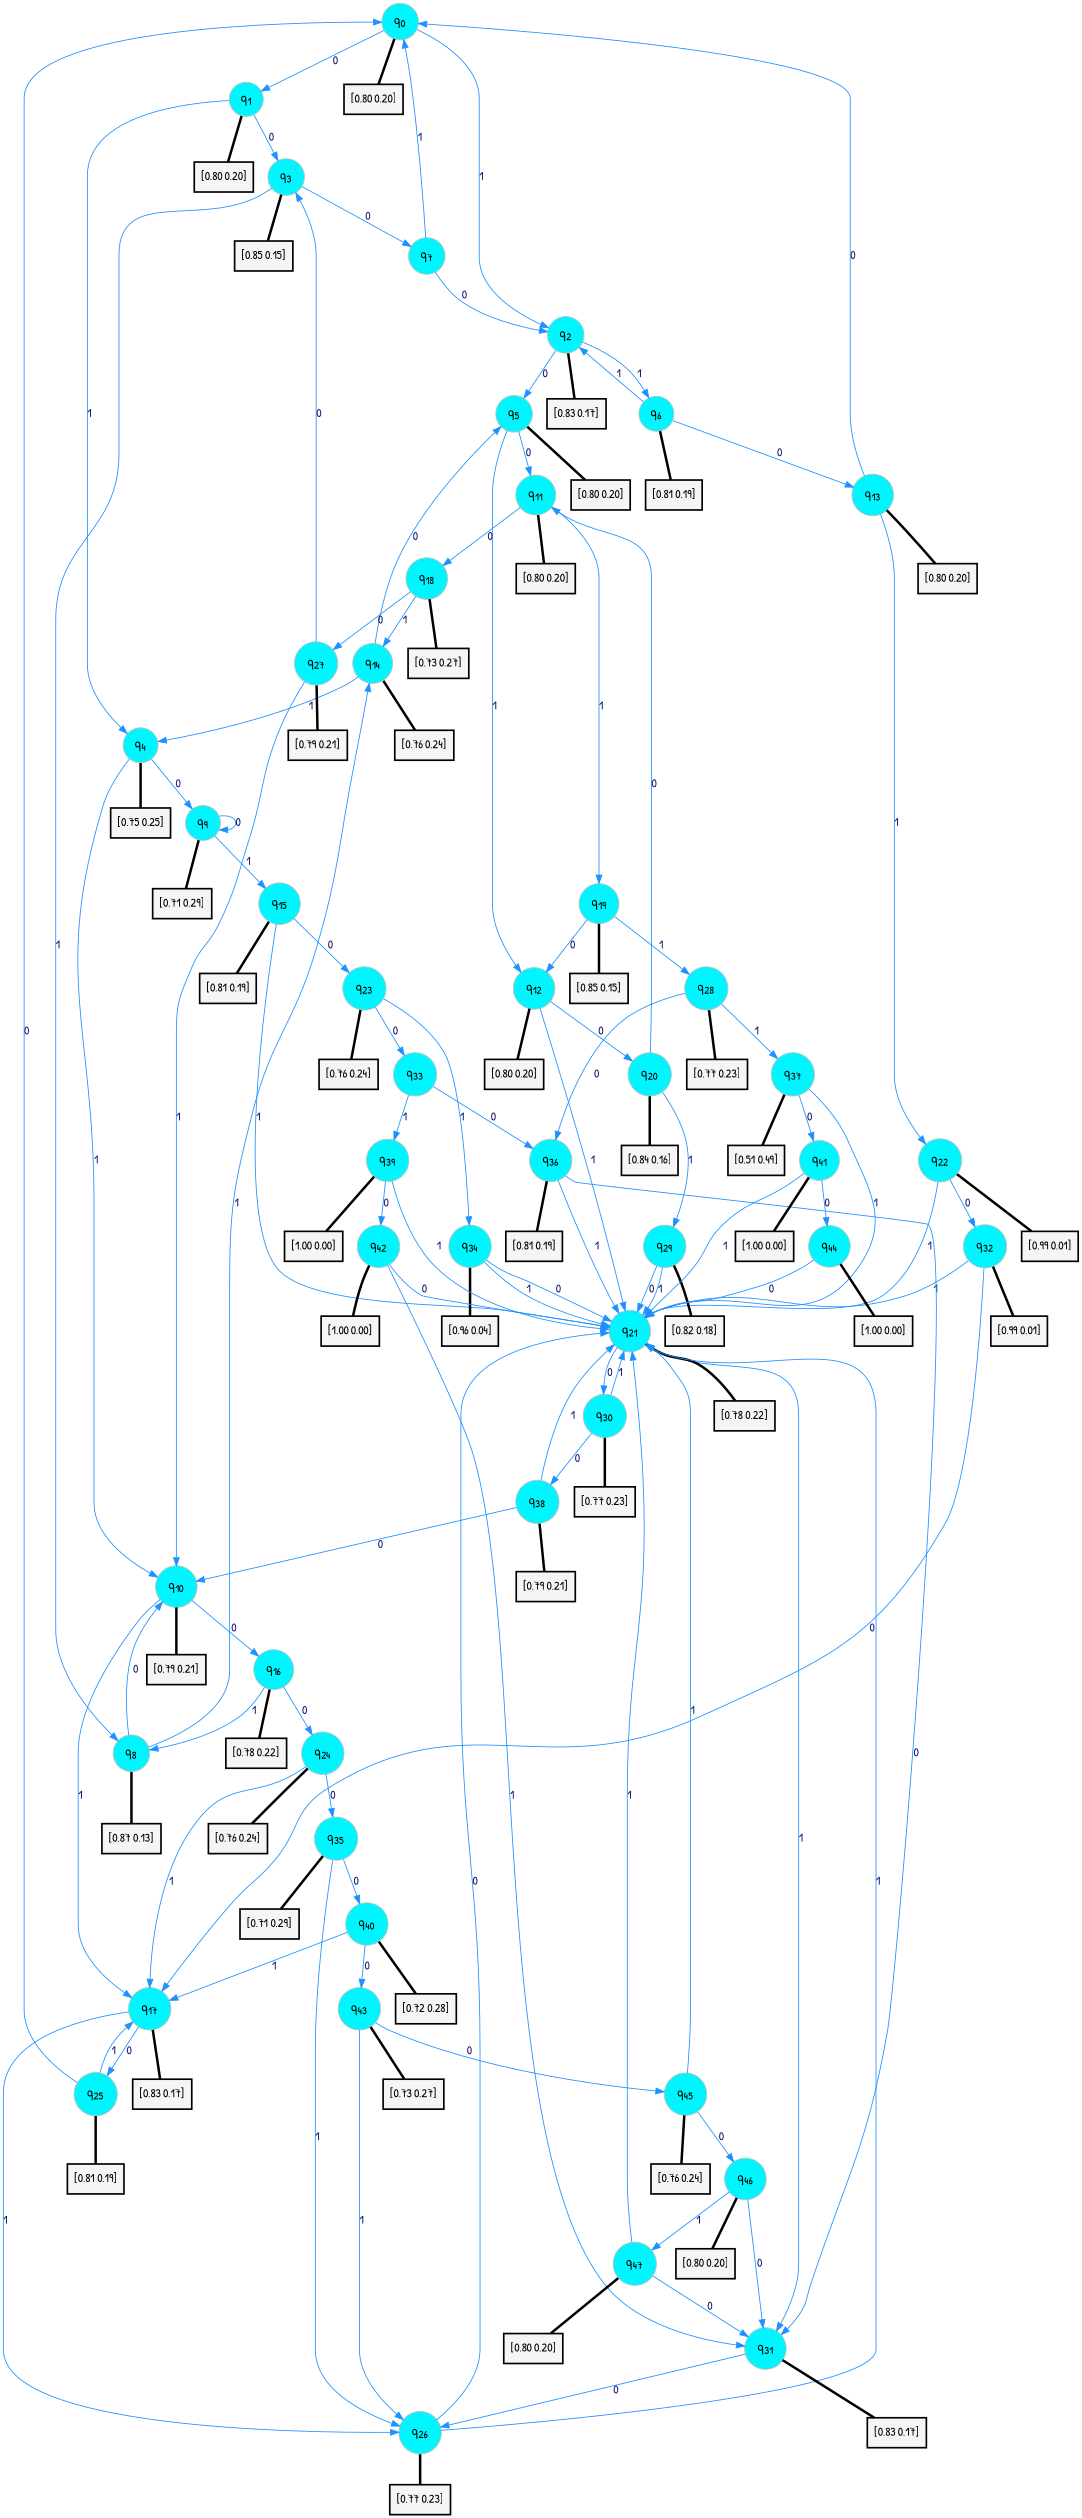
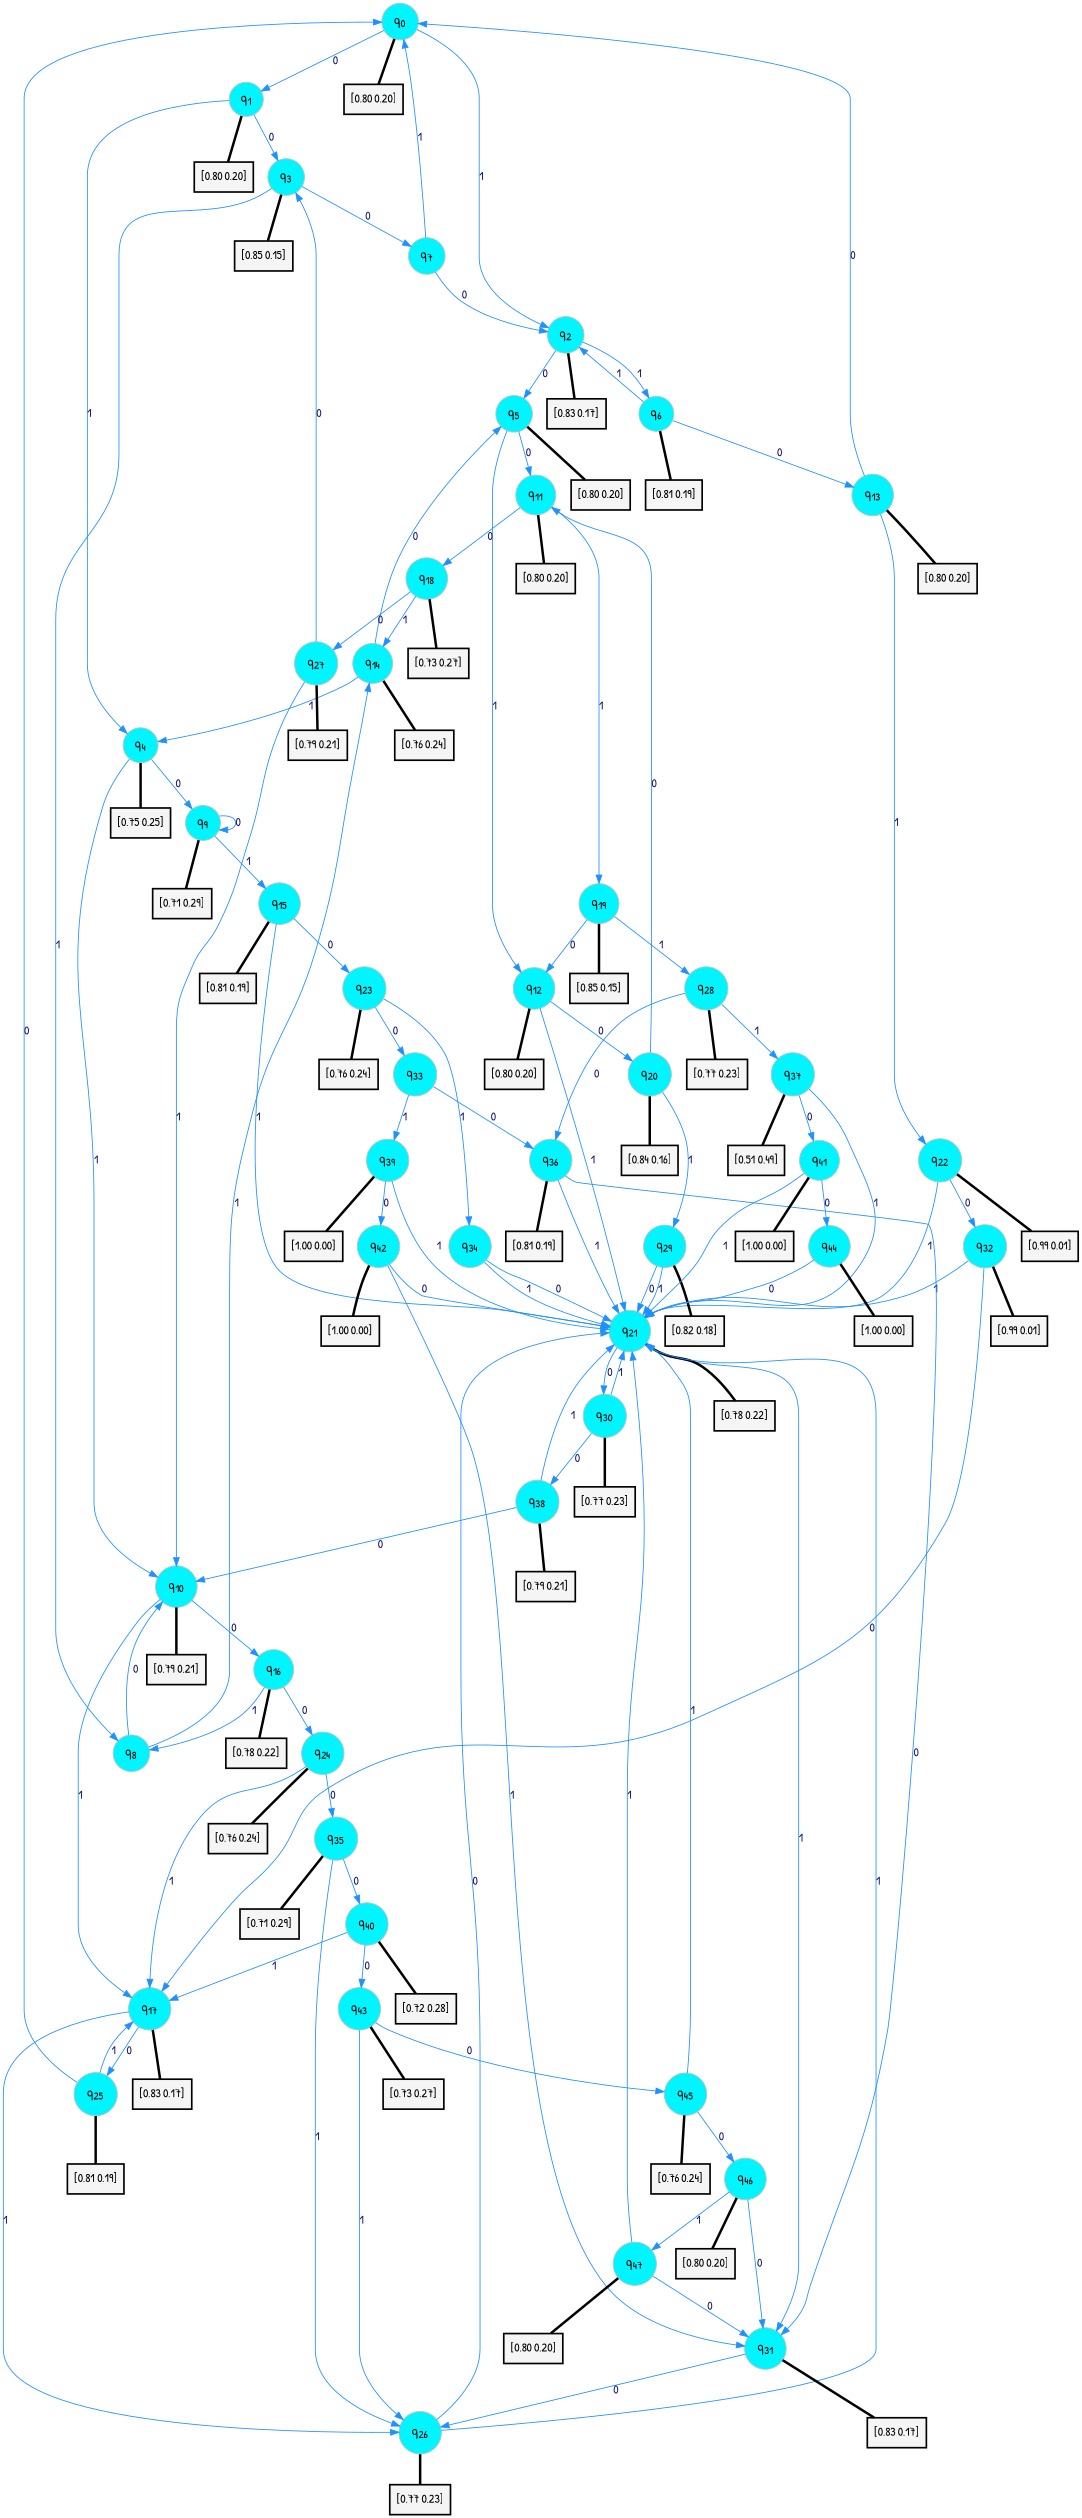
node "[0.96 0.04]": removed
node "[0.87 0.13]": removed
